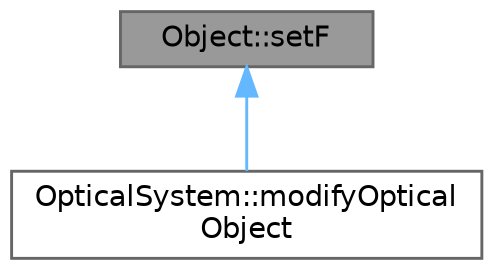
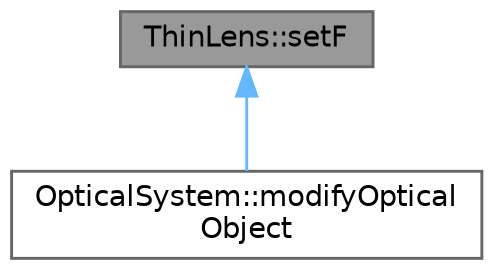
node "Object::setF": label "Object::setF" -> "ThinLens::setF"
